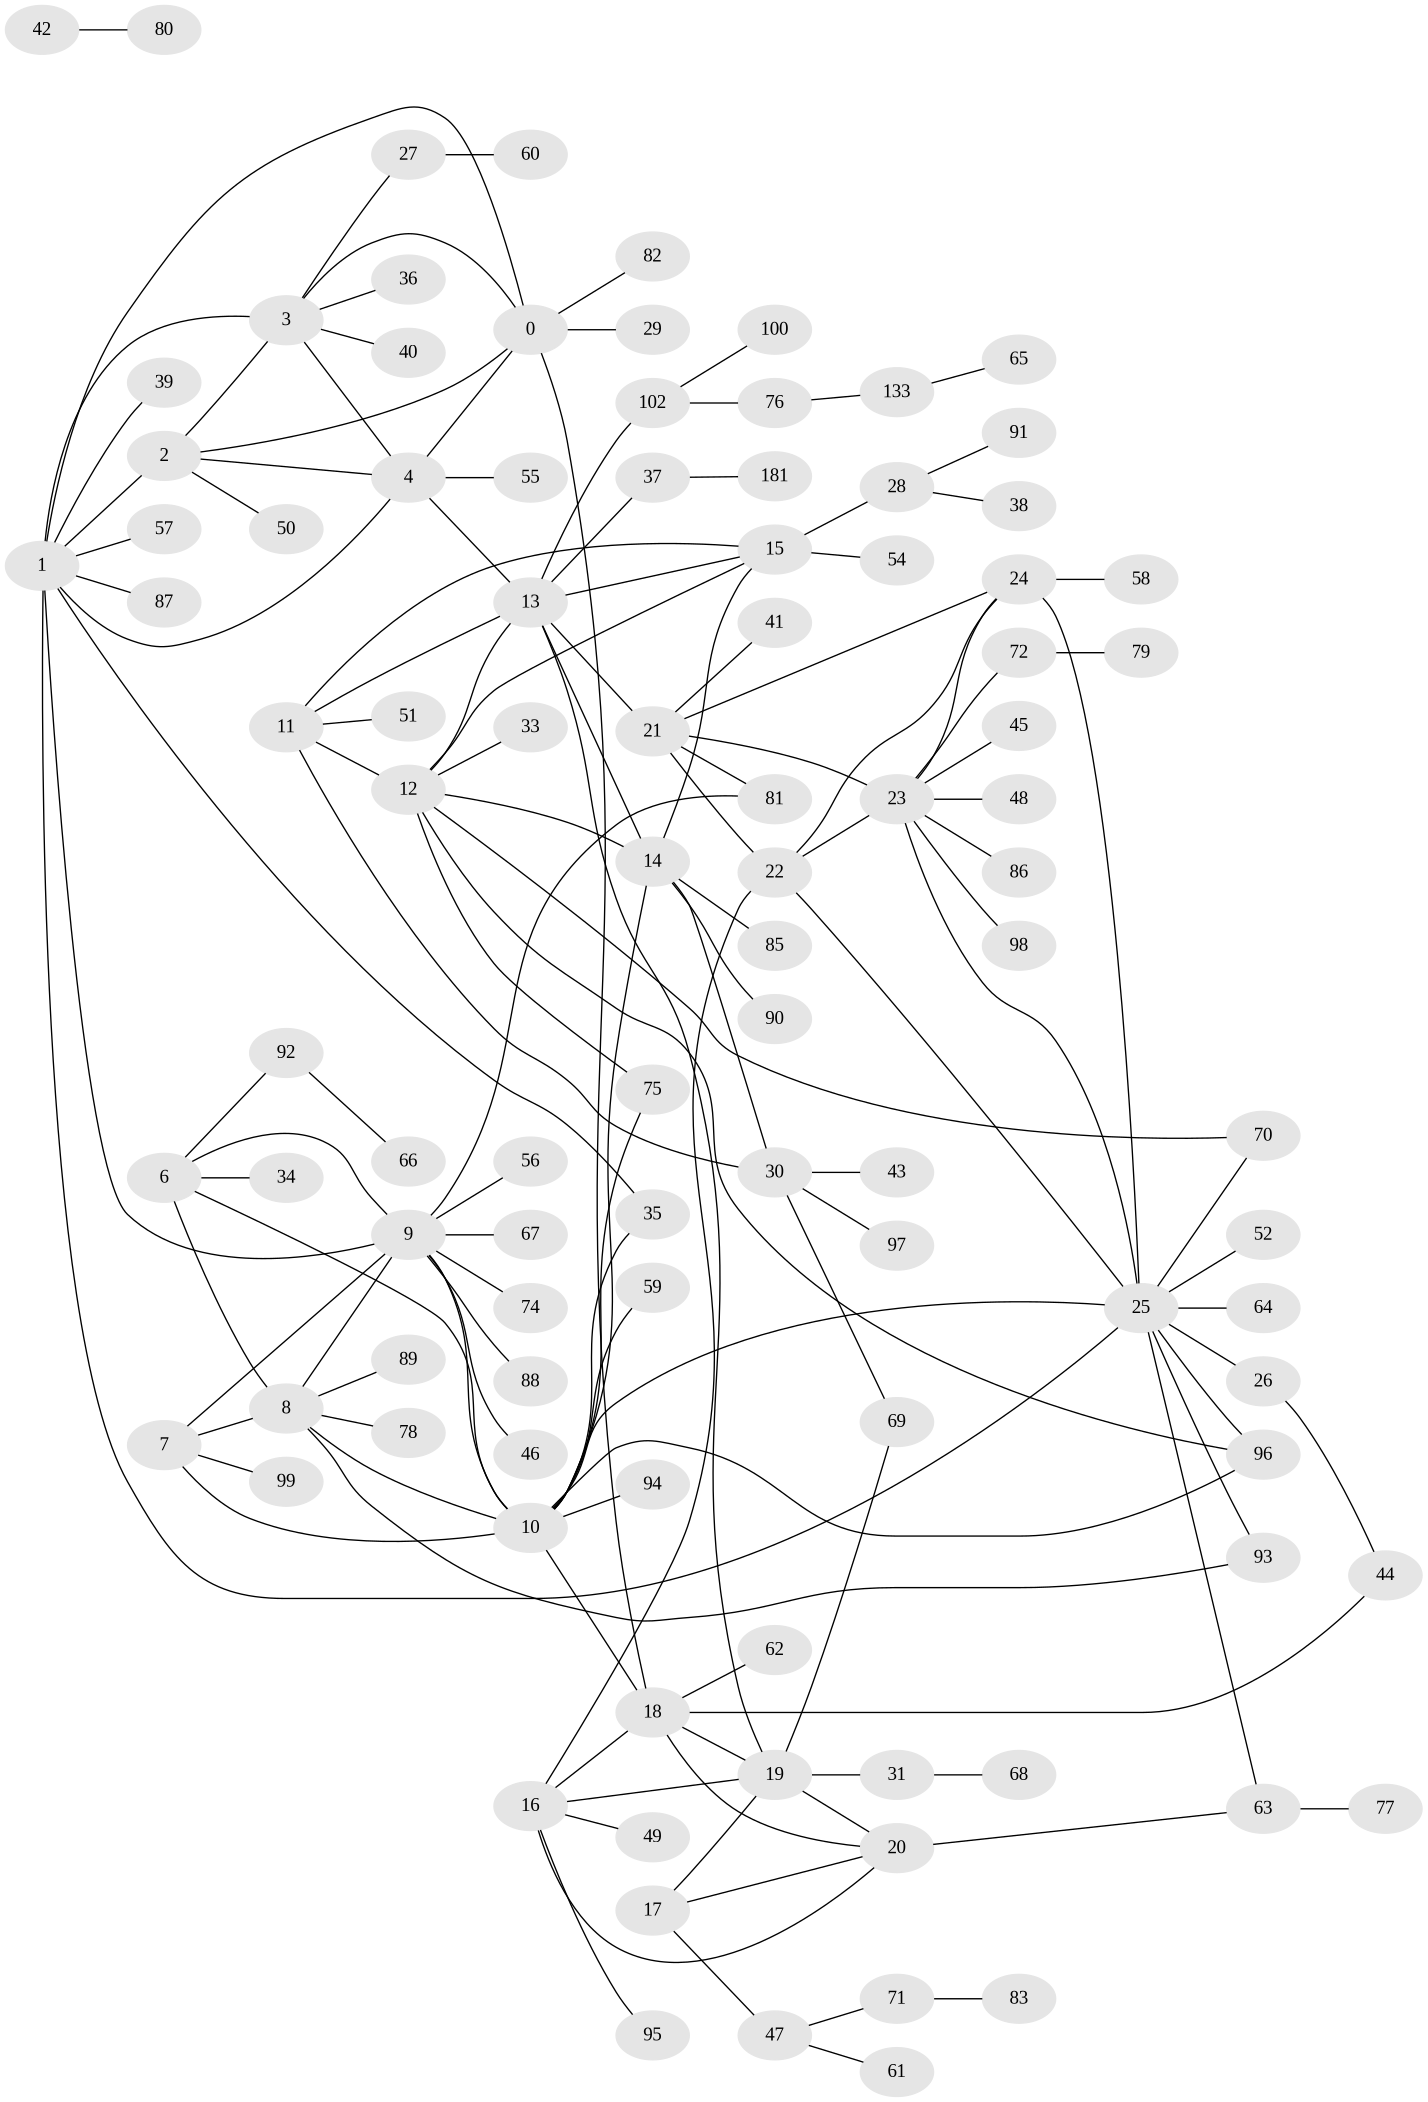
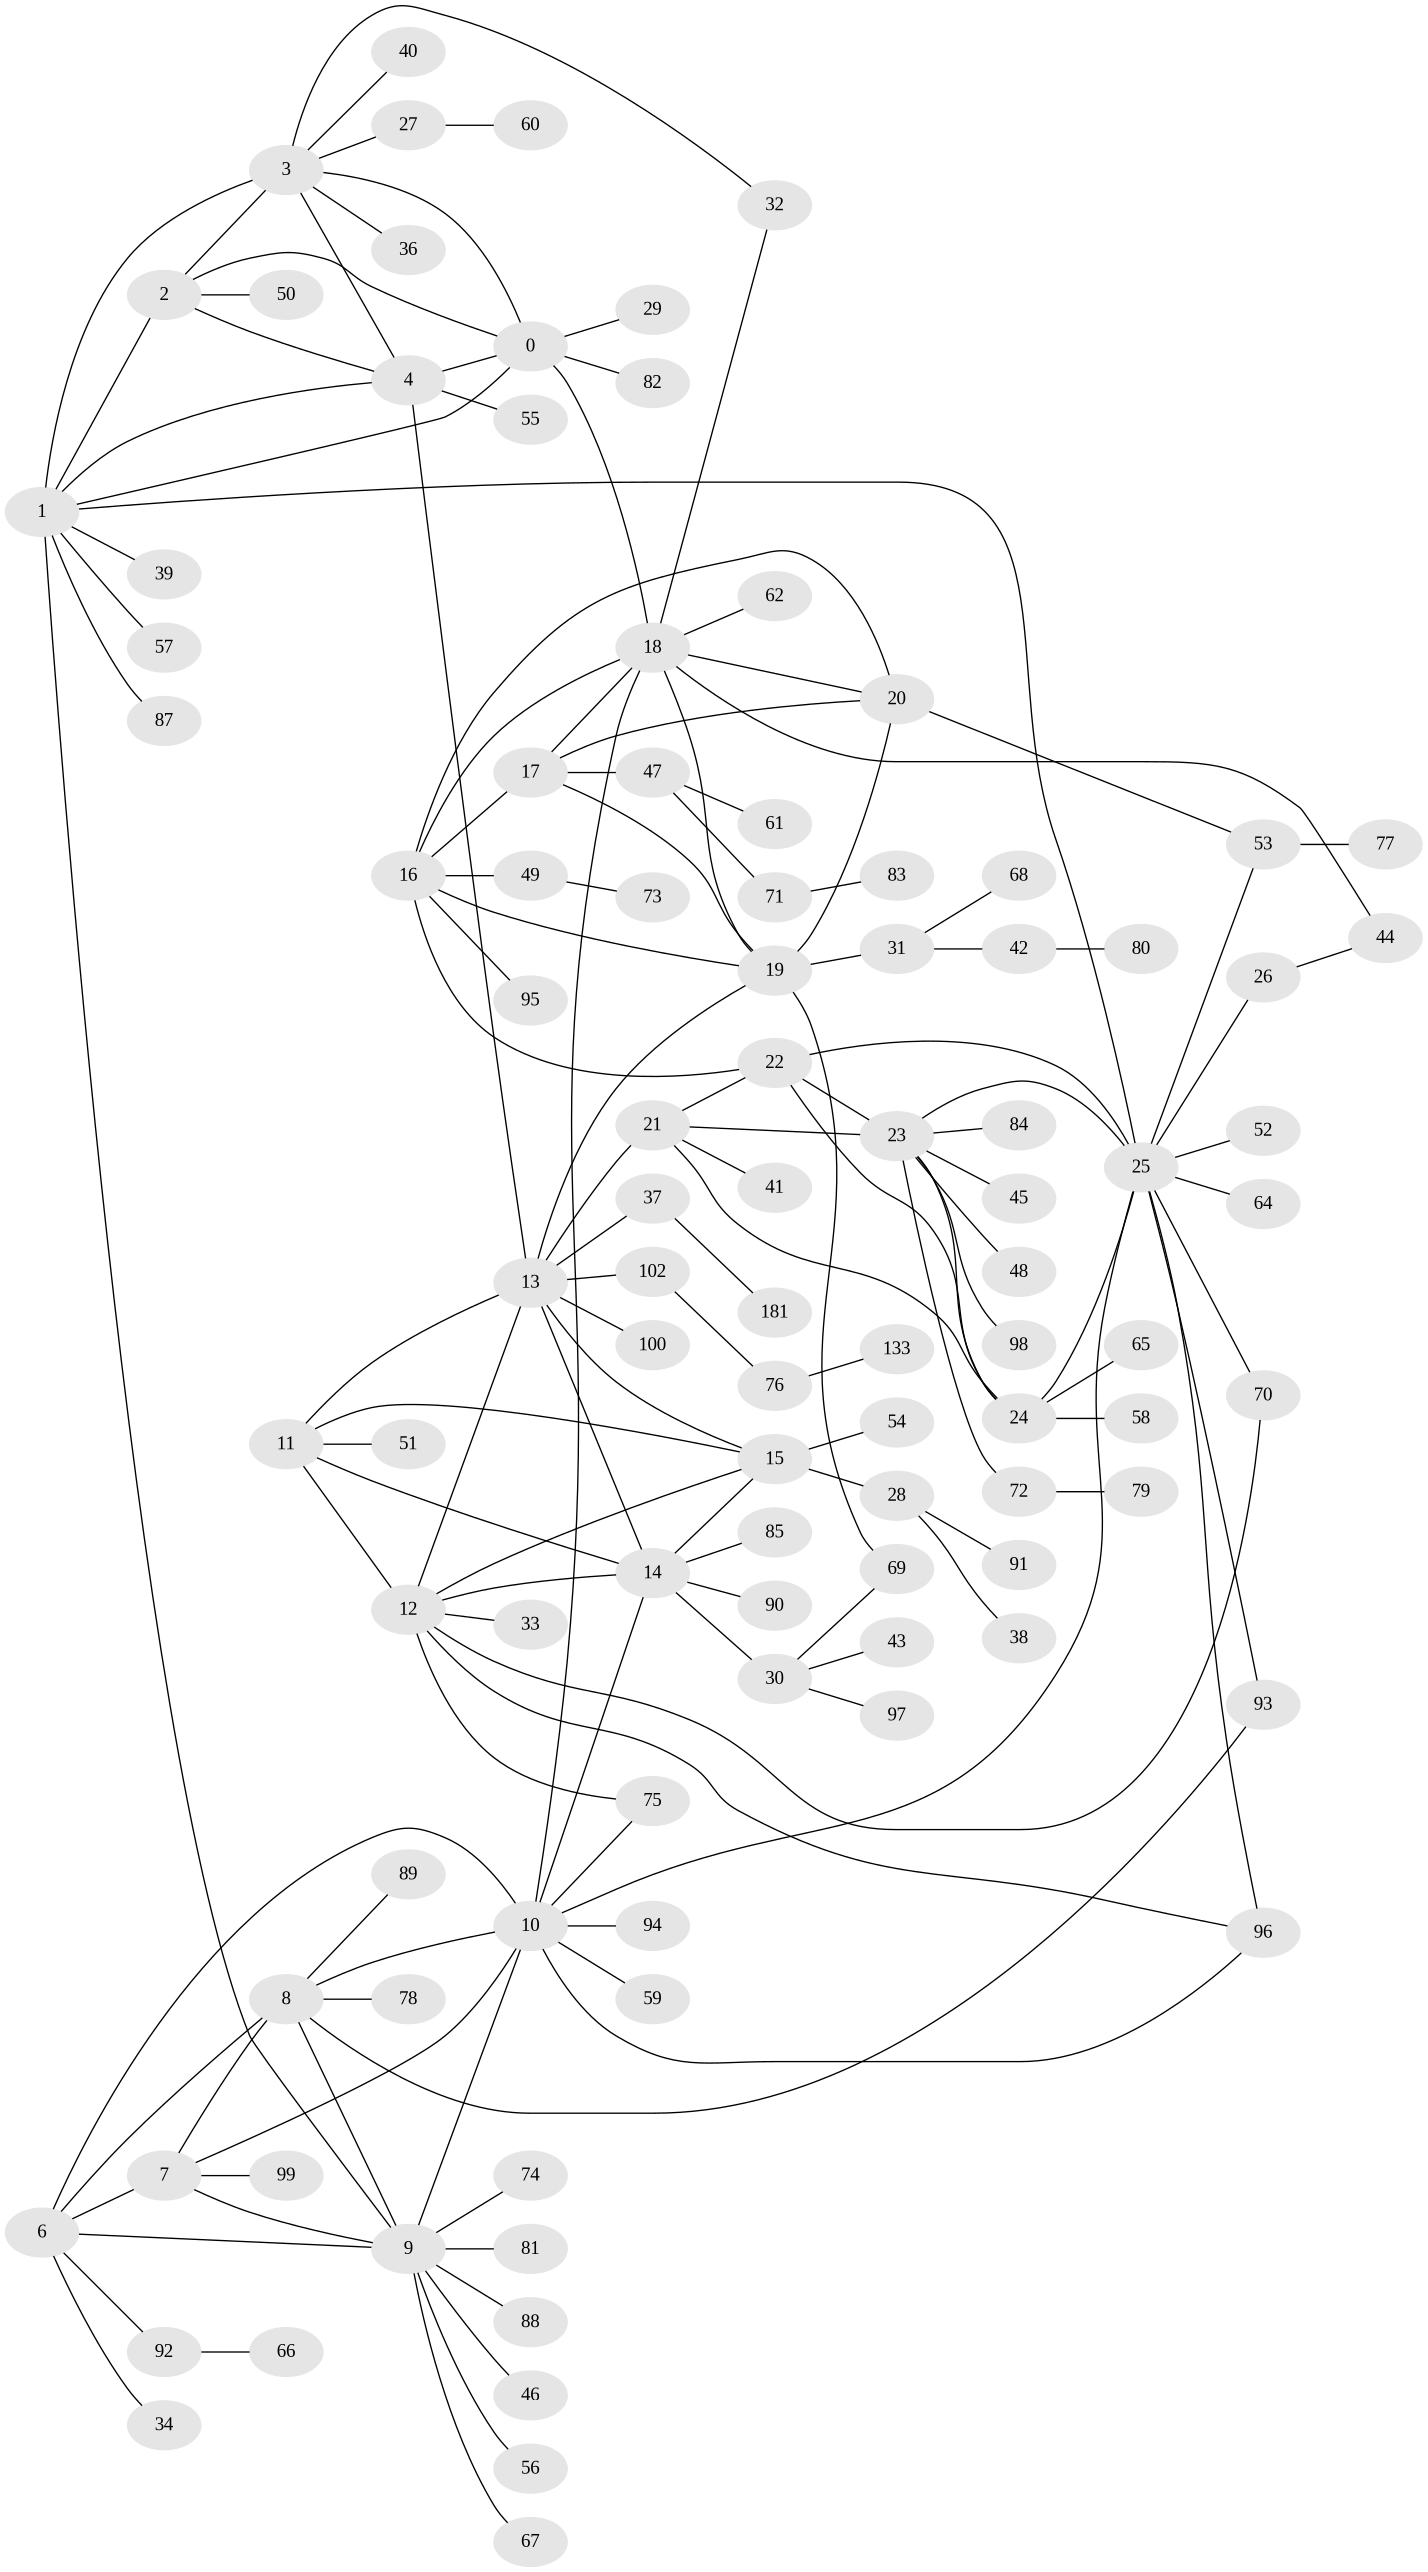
node "32": added
edge "100" -- "102": now "100" -- "13"
edge "65" -- "133": now "65" -- "24"
edge "18" -- "17": added
edge "21" -- "81": removed
edge "17" -- "16": added
node "86": label "86" -> "84"
node "73": added
edge "31" -- "42": added
edge "11" -- "30": now "11" -- "14"
node "35": removed
node "63": label "63" -> "53"
edge "7" -- "6": added
